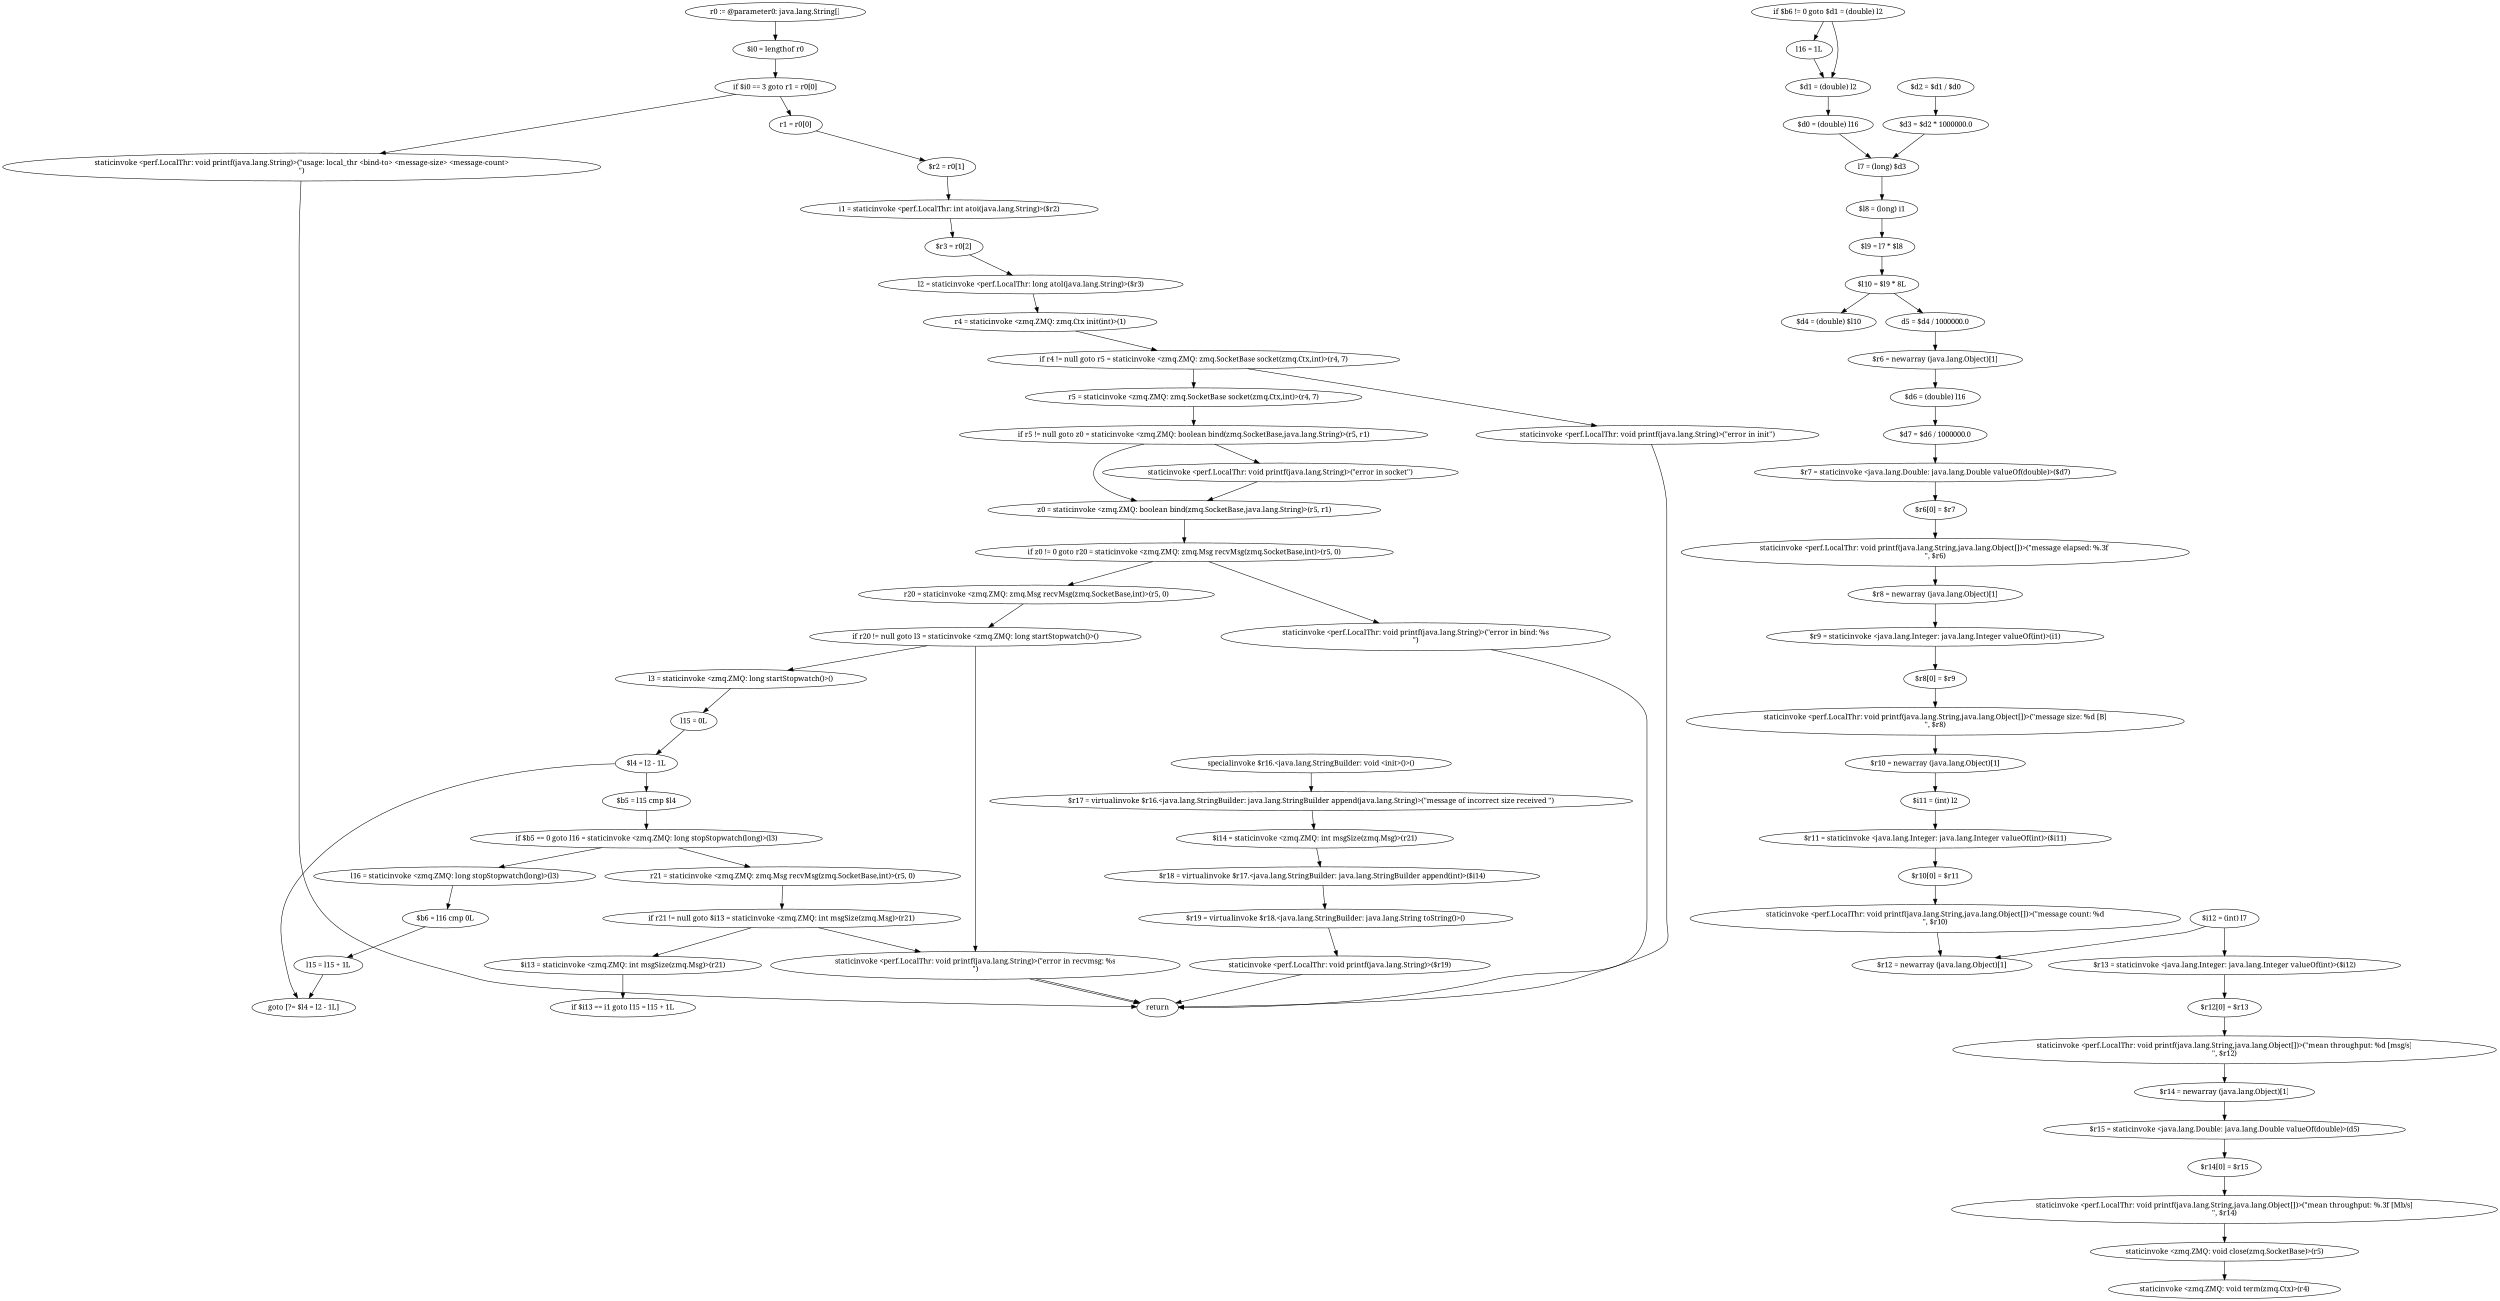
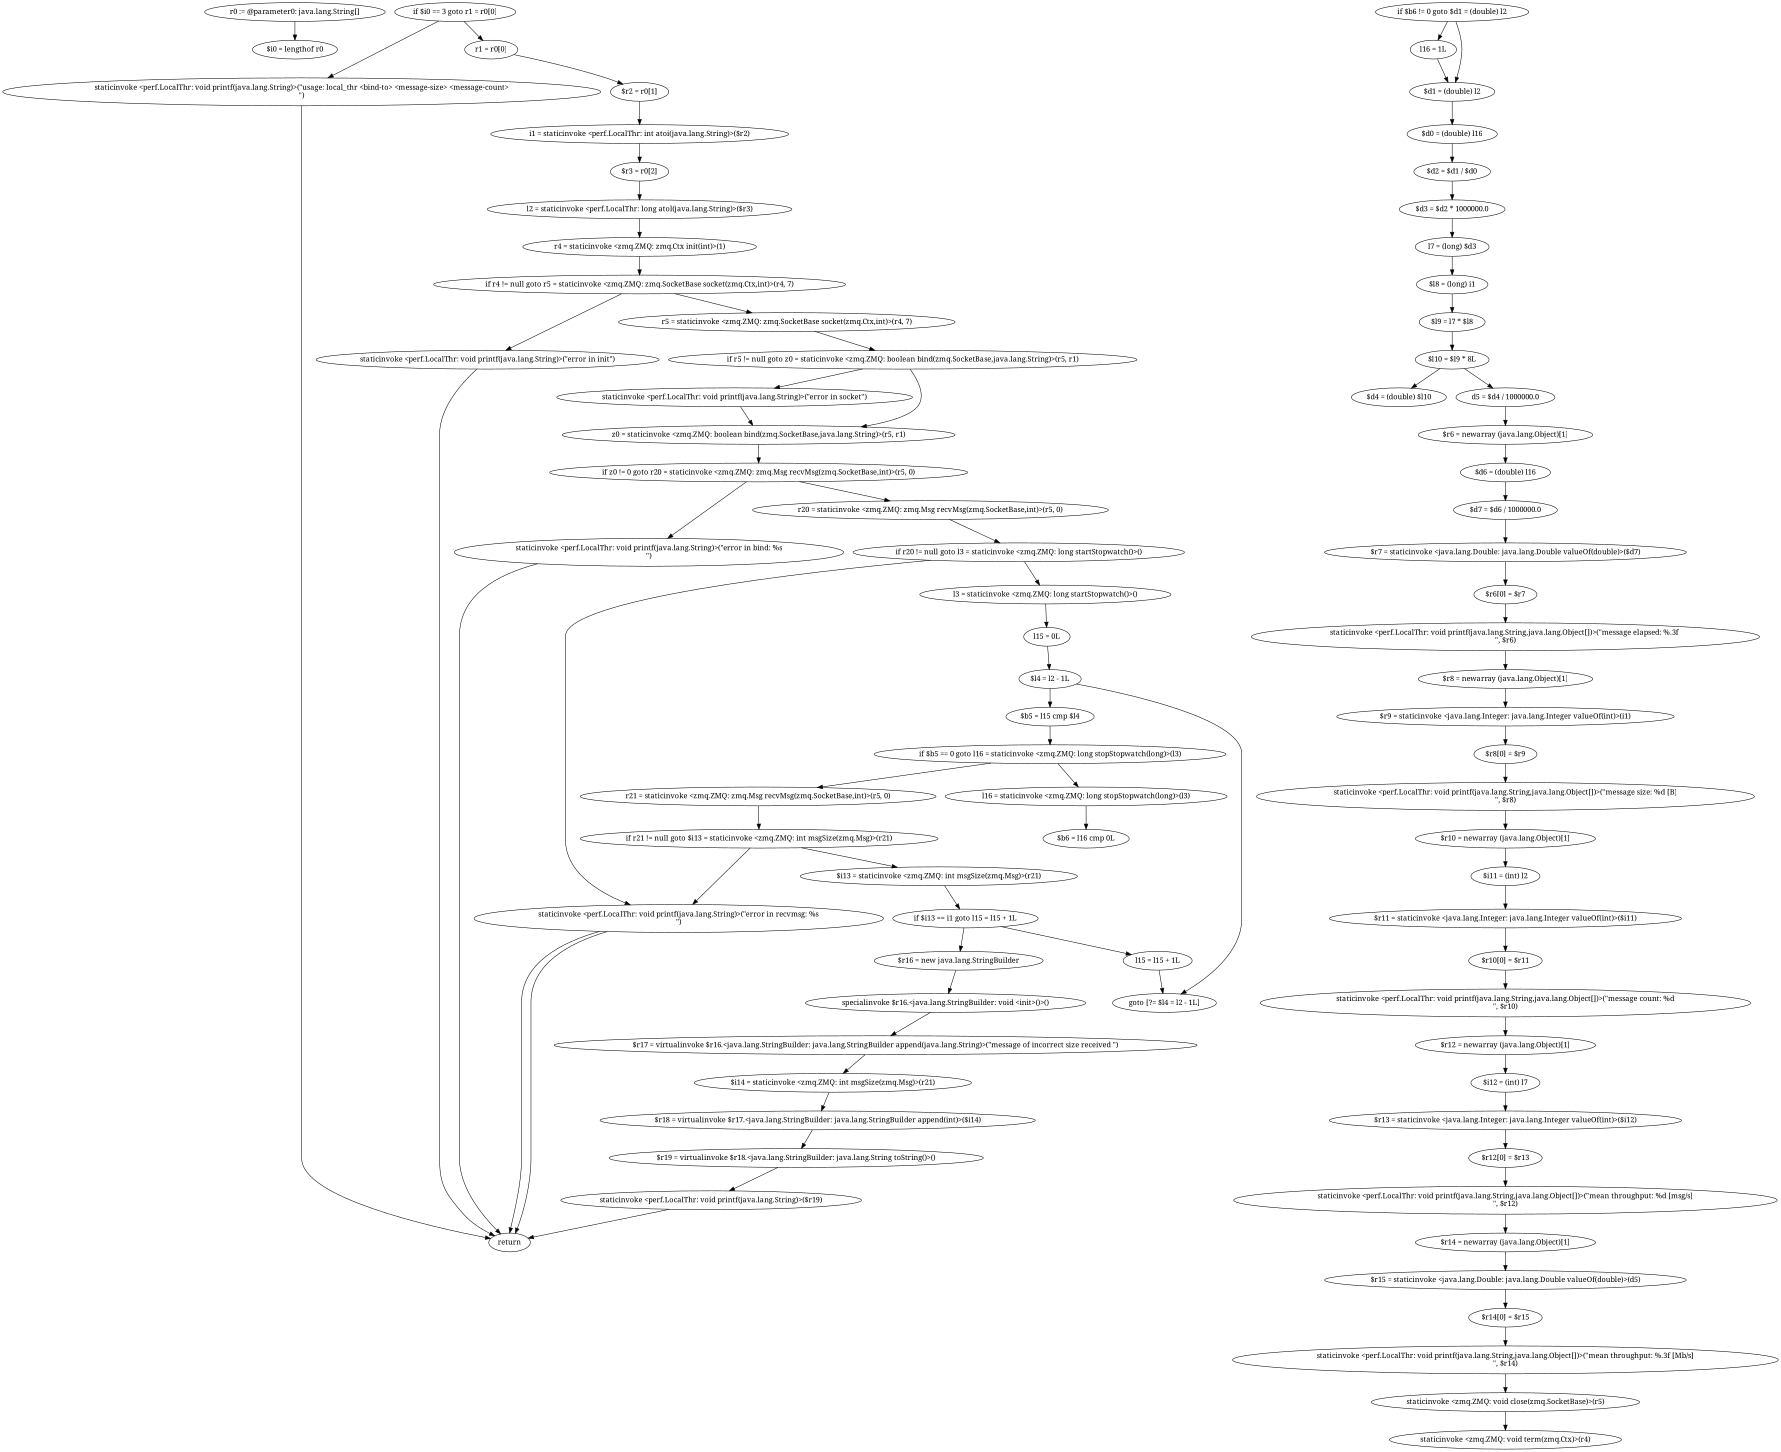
edge "$i0 = lengthof r0" -> "if $i0 == 3 goto r1 = r0[0]": removed
edge "$d0 = (double) l16" -> "l7 = (long) $d3": now "$d0 = (double) l16" -> "$d2 = $d1 / $d0"
edge "$b6 = l16 cmp 0L" -> "l15 = l15 + 1L": now "if $i13 == i1 goto l15 = l15 + 1L" -> "l15 = l15 + 1L"
edge "$i12 = (int) l7" -> "$r12 = newarray (java.lang.Object)[1]": reversed
node "$r16 = new java.lang.StringBuilder": added
